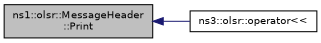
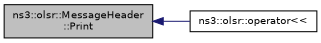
node "ns1::olsr::MessageHeader ::Print": label "ns1::olsr::MessageHeader ::Print" -> "ns3::olsr::MessageHeader ::Print"
